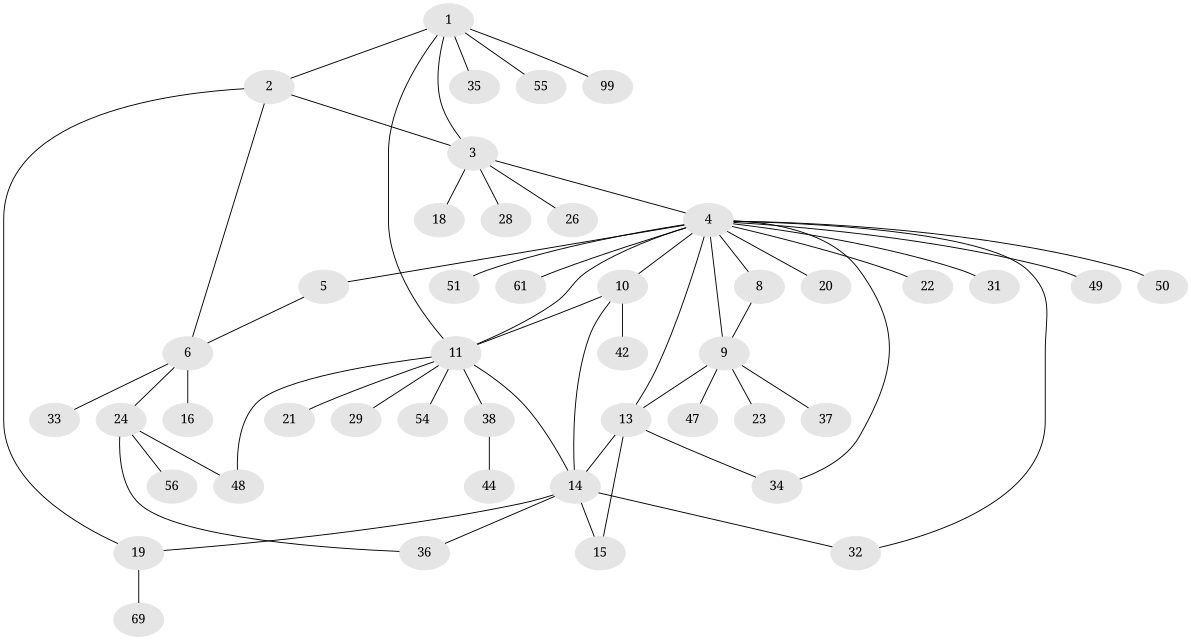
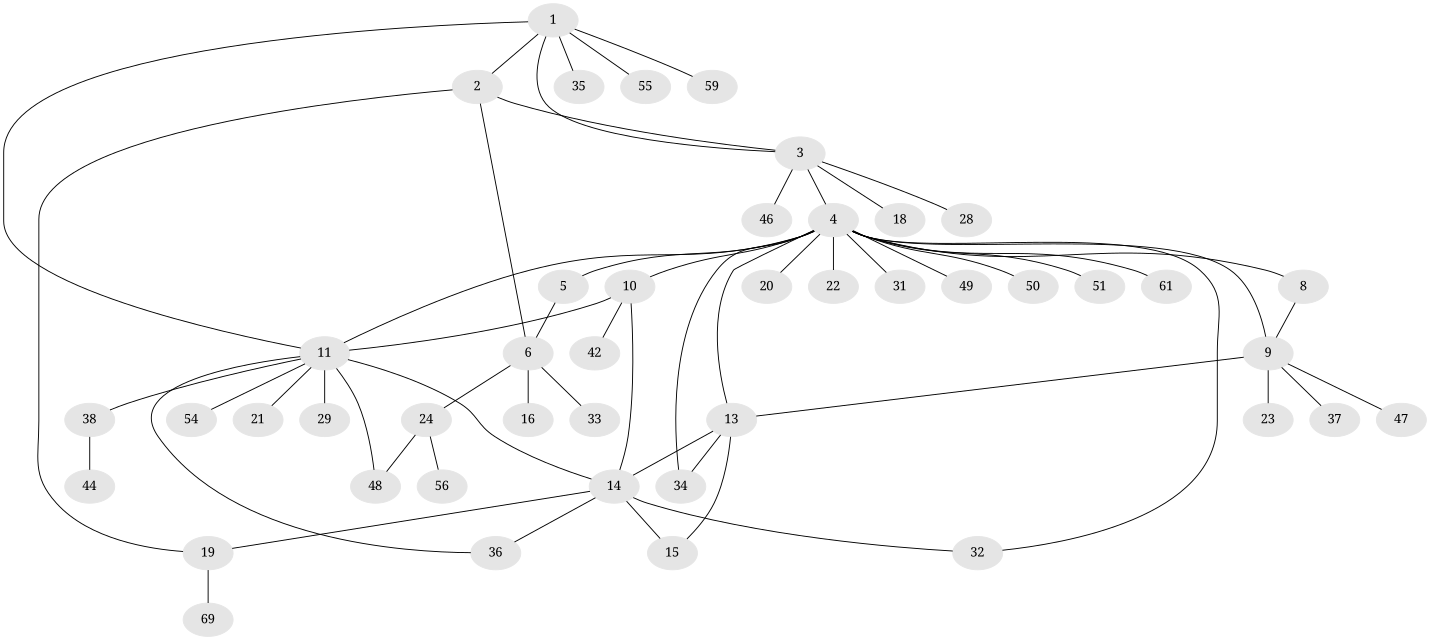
node "99": label "99" -> "59"
node "26": label "26" -> "46"
edge "24" -- "36": now "11" -- "36"
